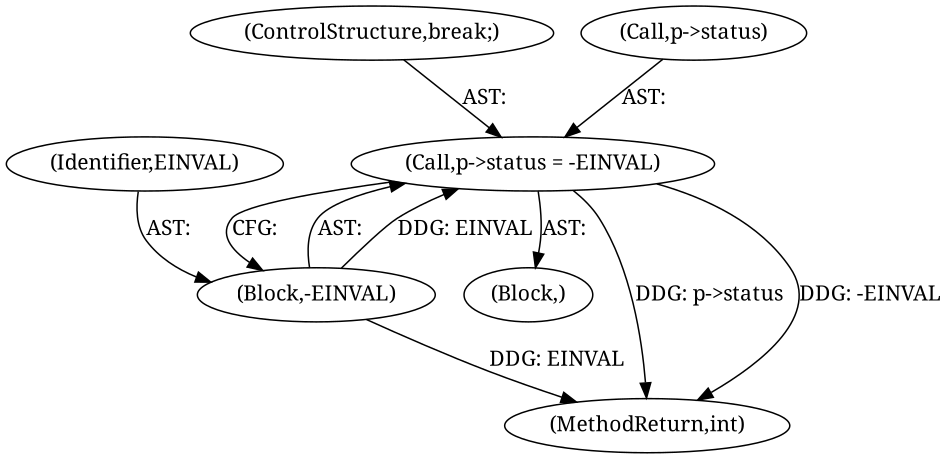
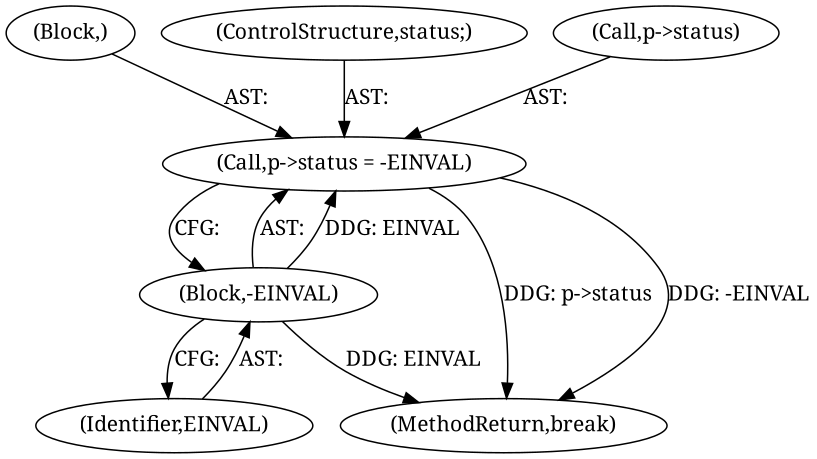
node "(ControlStructure,break;)": label "(ControlStructure,break;)" -> "(ControlStructure,status;)"
edge "(Call,p->status = -EINVAL)" -> "(Block,)": reversed
edge "(Block,-EINVAL)" -> "(Identifier,EINVAL)": added, label "CFG:"
node "(MethodReturn,int)": label "(MethodReturn,int)" -> "(MethodReturn,break)"
